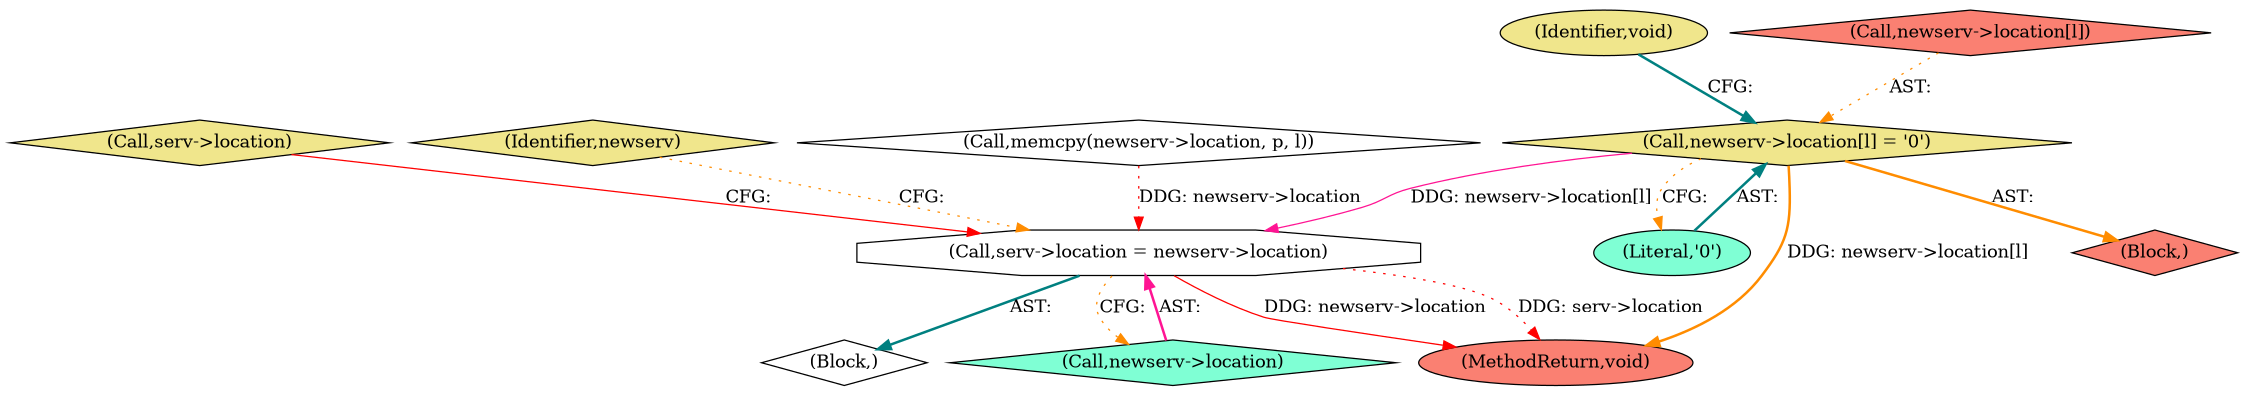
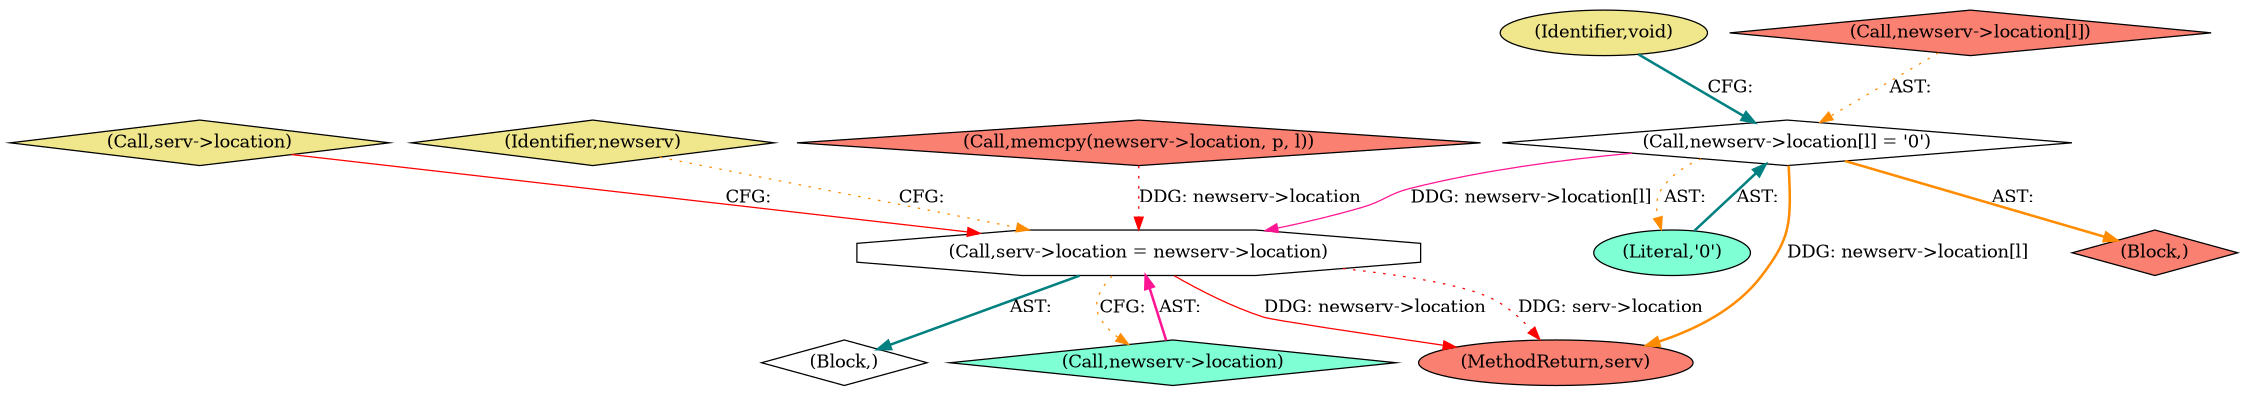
node "(Call,memcpy(newserv->location, p, l))": fillcolor white -> salmon
node "(Call,newserv->location[l] = '0')": fillcolor khaki -> white
edge "(Call,newserv->location[l] = '0')" -> "(Literal,'0')": label "CFG: " -> "AST: "
node "(MethodReturn,void)": label "(MethodReturn,void)" -> "(MethodReturn,serv)"
